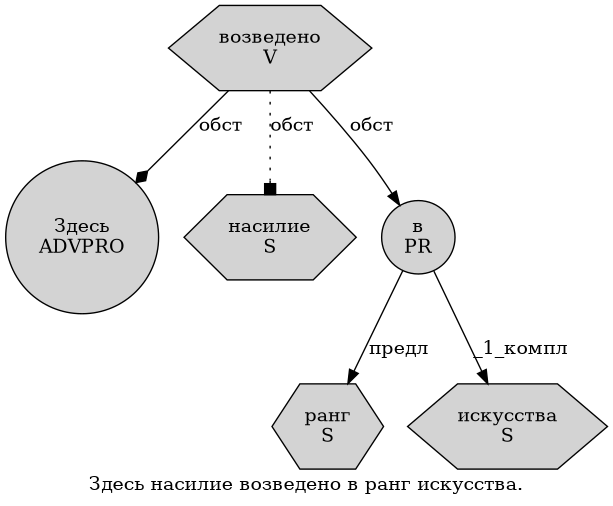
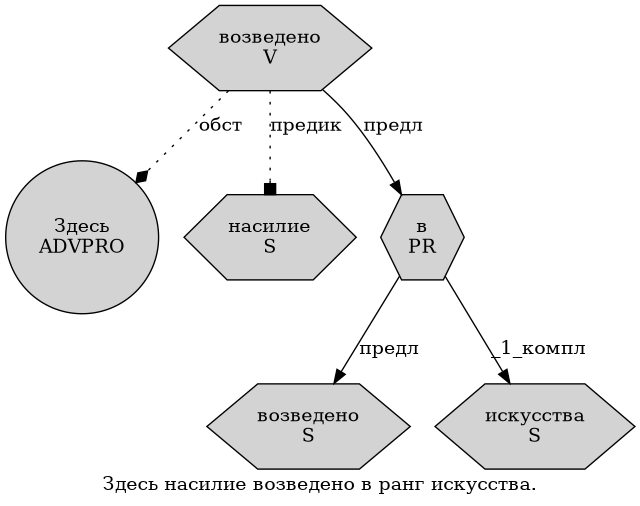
edge "возведено V" -> "насилие S": label "обст" -> "предик"
edge "возведено V" -> "в PR": label "обст" -> "предл"
edge "возведено V" -> "Здесь ADVPRO": style solid -> dotted
node "в PR": shape circle -> hexagon
node "ранг S": label "ранг S" -> "возведено S"
